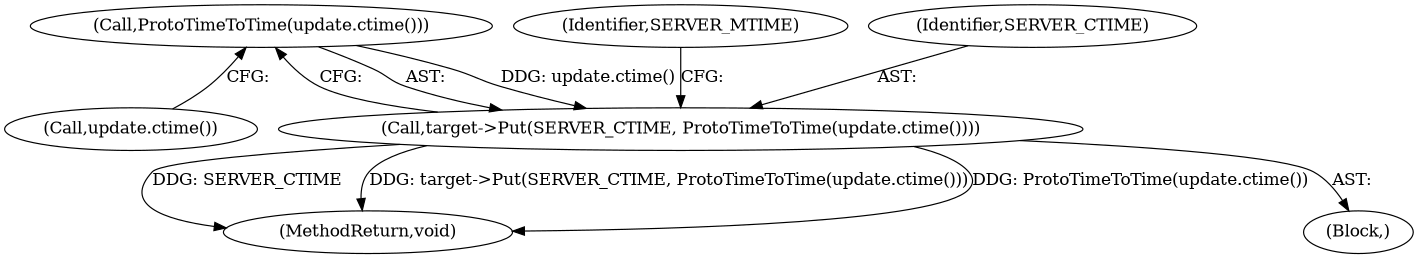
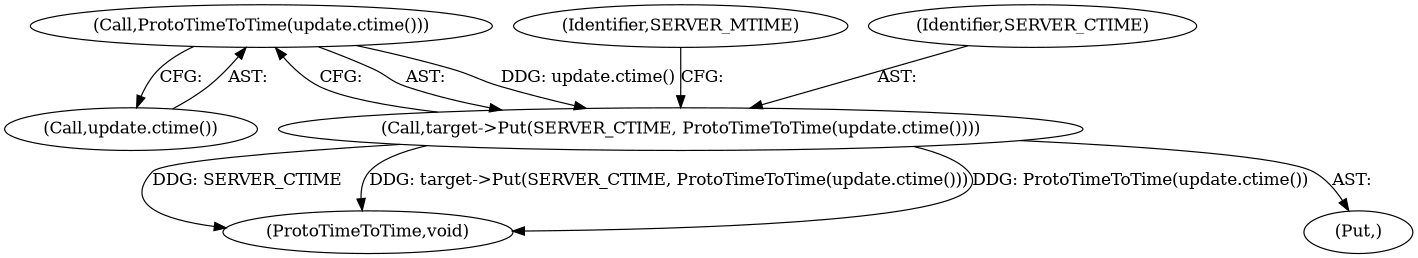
edge "(Call,ProtoTimeToTime(update.ctime()))" -> "(Call,update.ctime())": added, label "CFG:"
edge "(Call,update.ctime())" -> "(Call,ProtoTimeToTime(update.ctime()))": label "CFG: " -> "AST: "
node "(MethodReturn,void)": label "(MethodReturn,void)" -> "(ProtoTimeToTime,void)"
node "(Block,)": label "(Block,)" -> "(Put,)"
